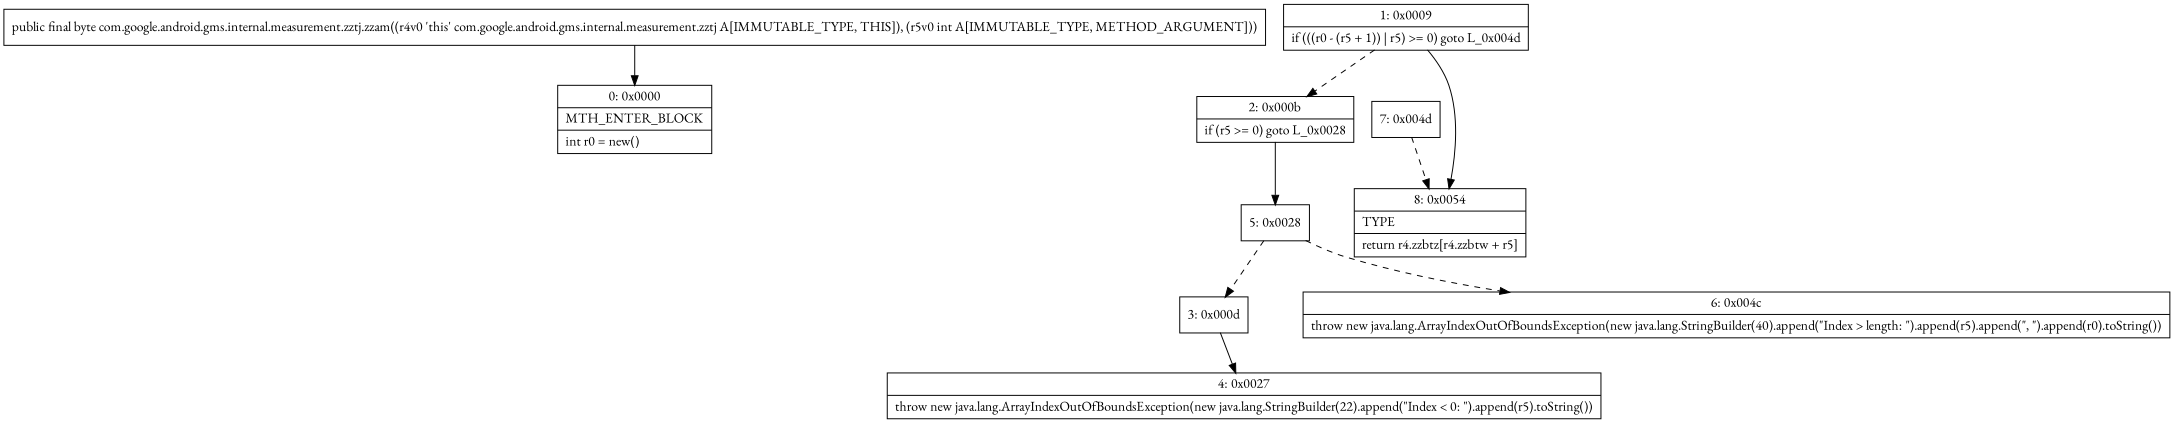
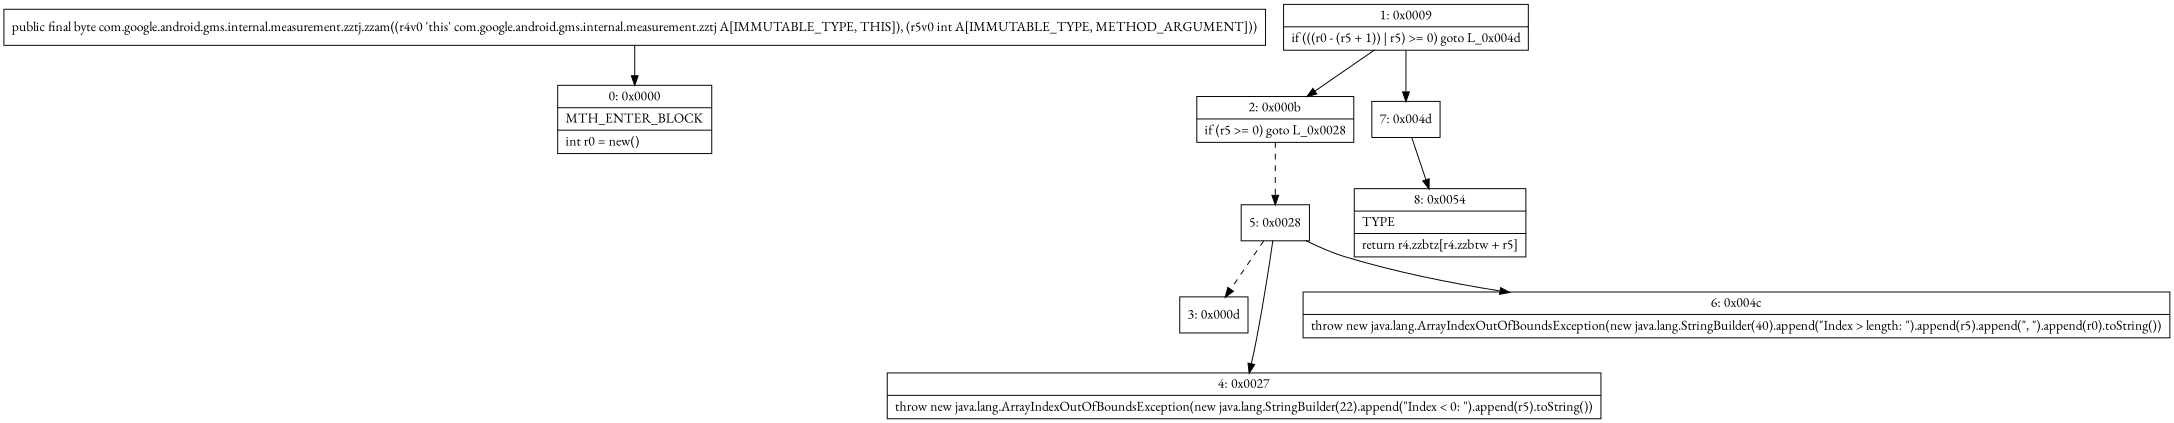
edge "1: 0x0009" -> "2: 0x000b": style dashed -> solid
edge "1: 0x0009" -> "8: 0x0054": now "1: 0x0009" -> "7: 0x004d"
edge "7: 0x004d" -> "8: 0x0054": style dashed -> solid
edge "2: 0x000b" -> "5: 0x0028": style solid -> dashed
edge "5: 0x0028" -> "6: 0x004c": style dashed -> solid
edge "3: 0x000d" -> "4: 0x0027": now "5: 0x0028" -> "4: 0x0027"
